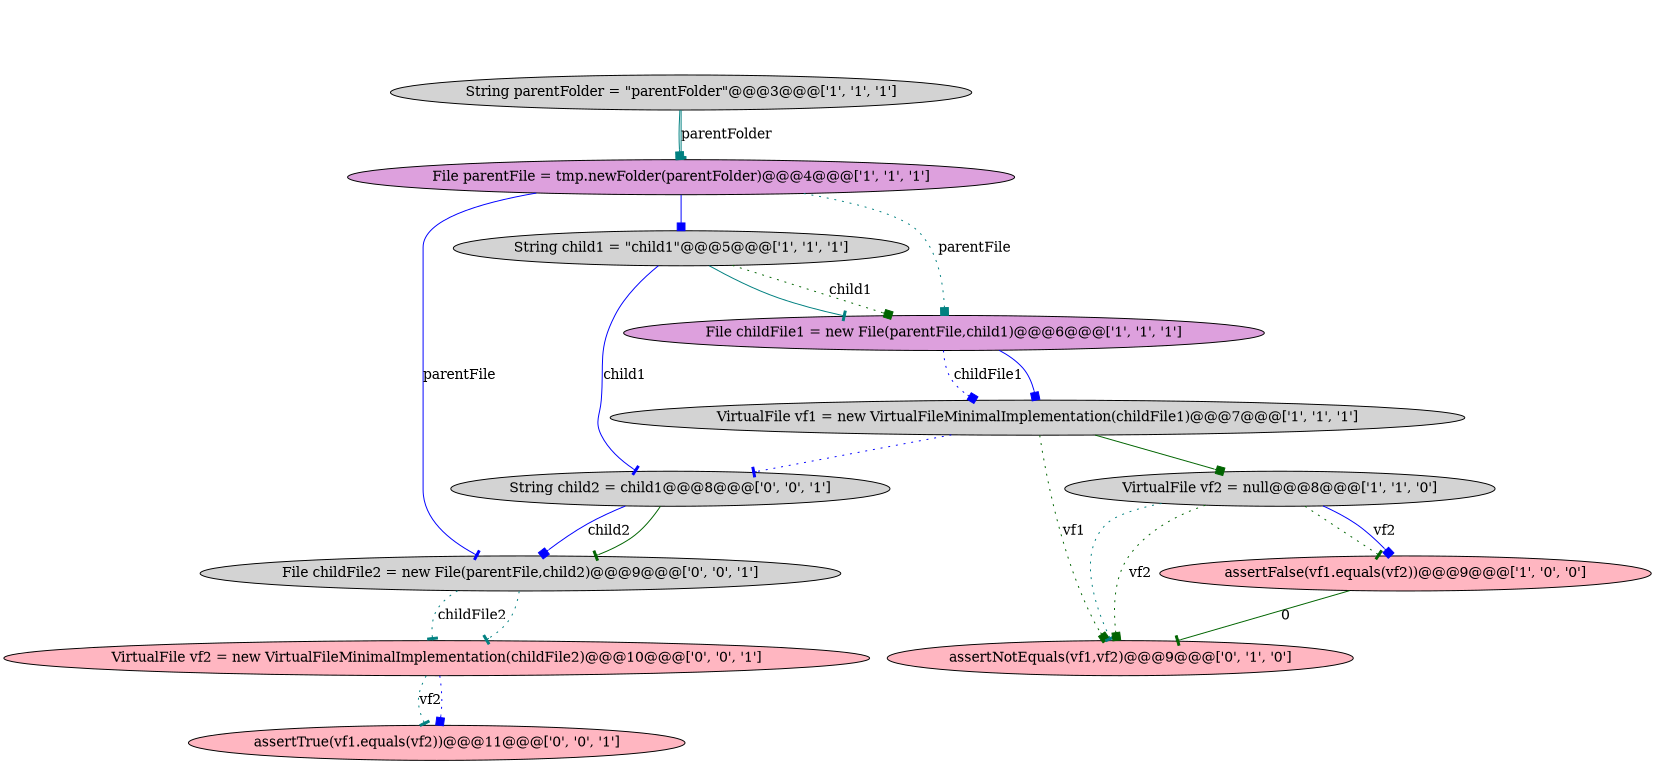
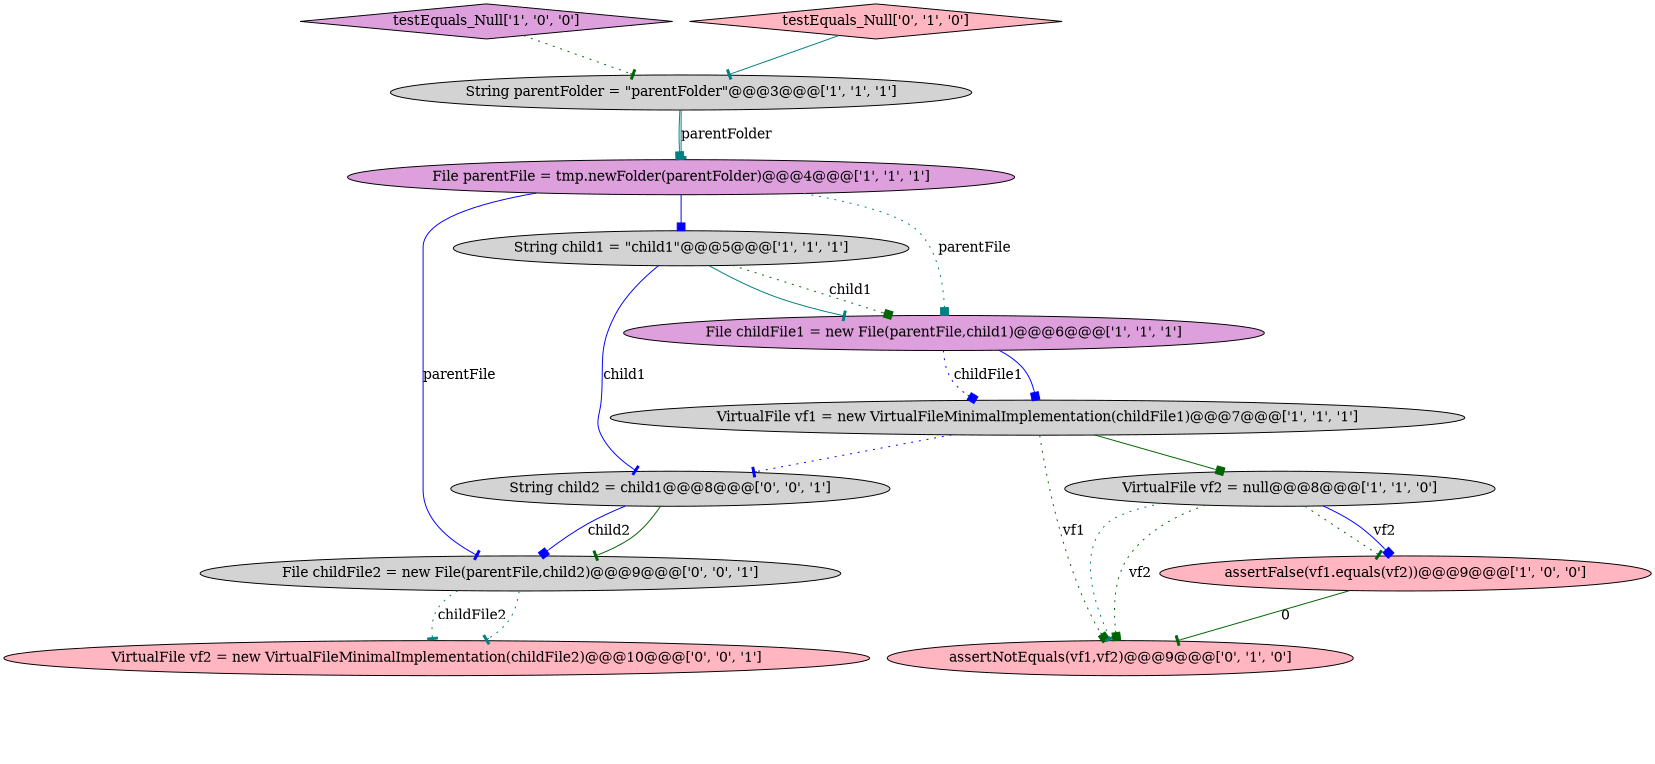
node "testEquals_Null['1', '0', '0']": added
node "testEquals_Null['0', '1', '0']": added
node "assertTrue(vf1.equals(vf2))@@@11@@@['0', '0', '1']": removed
